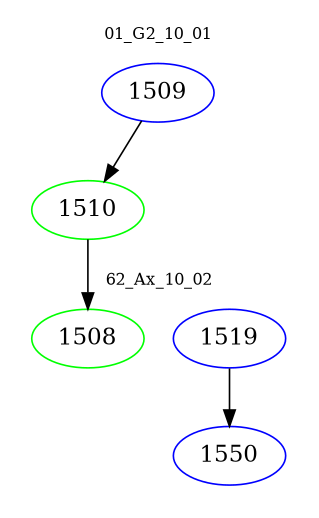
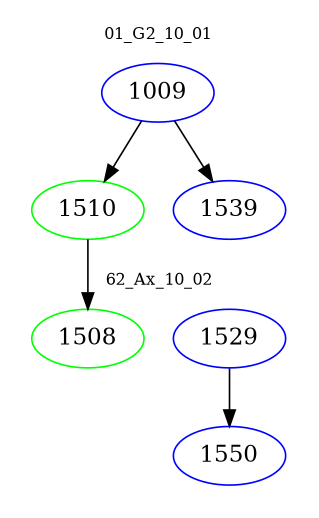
node "1509": label "1509" -> "1009"
node "1539": added
node "1519": label "1519" -> "1529"
